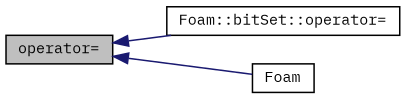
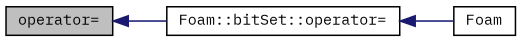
edge "Foam" -> "operator=": now "Foam" -> "Foam::bitSet::operator="
